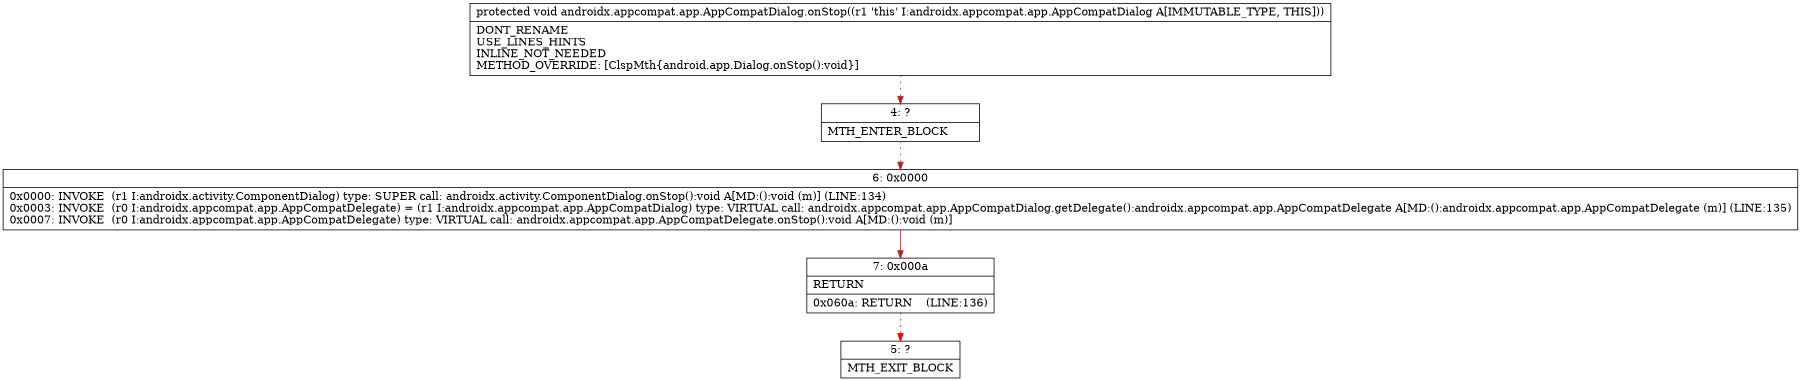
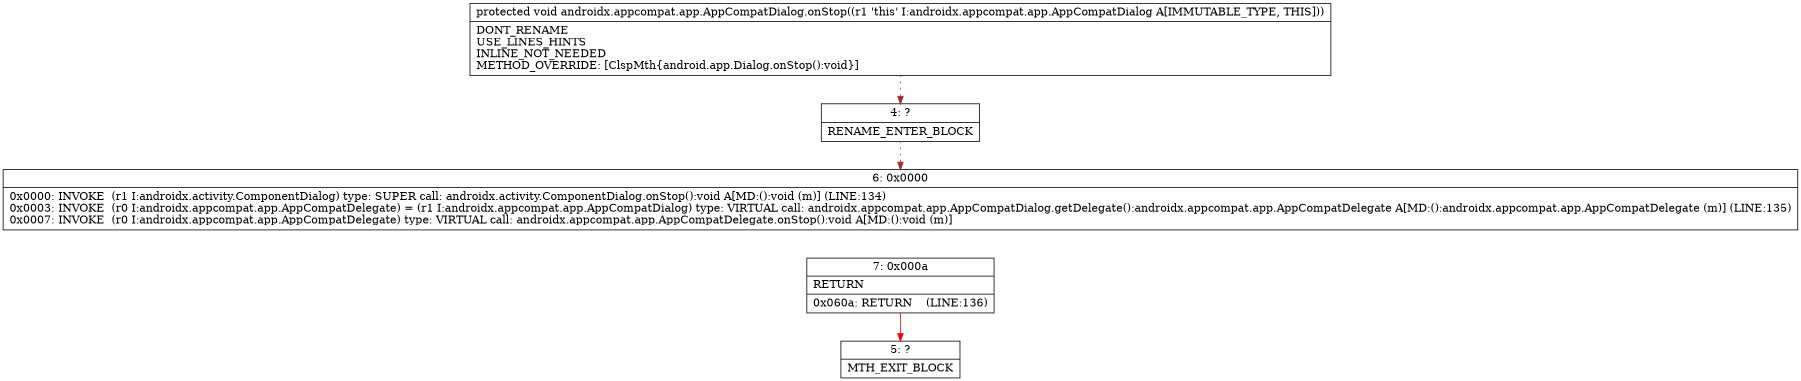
node "4: ?": text "MTH_ENTER_BLOCK" -> "RENAME_ENTER_BLOCK"
edge "6: 0x0000" -> "7: 0x000a": removed
edge "7: 0x000a" -> "5: ?": style dotted -> solid
